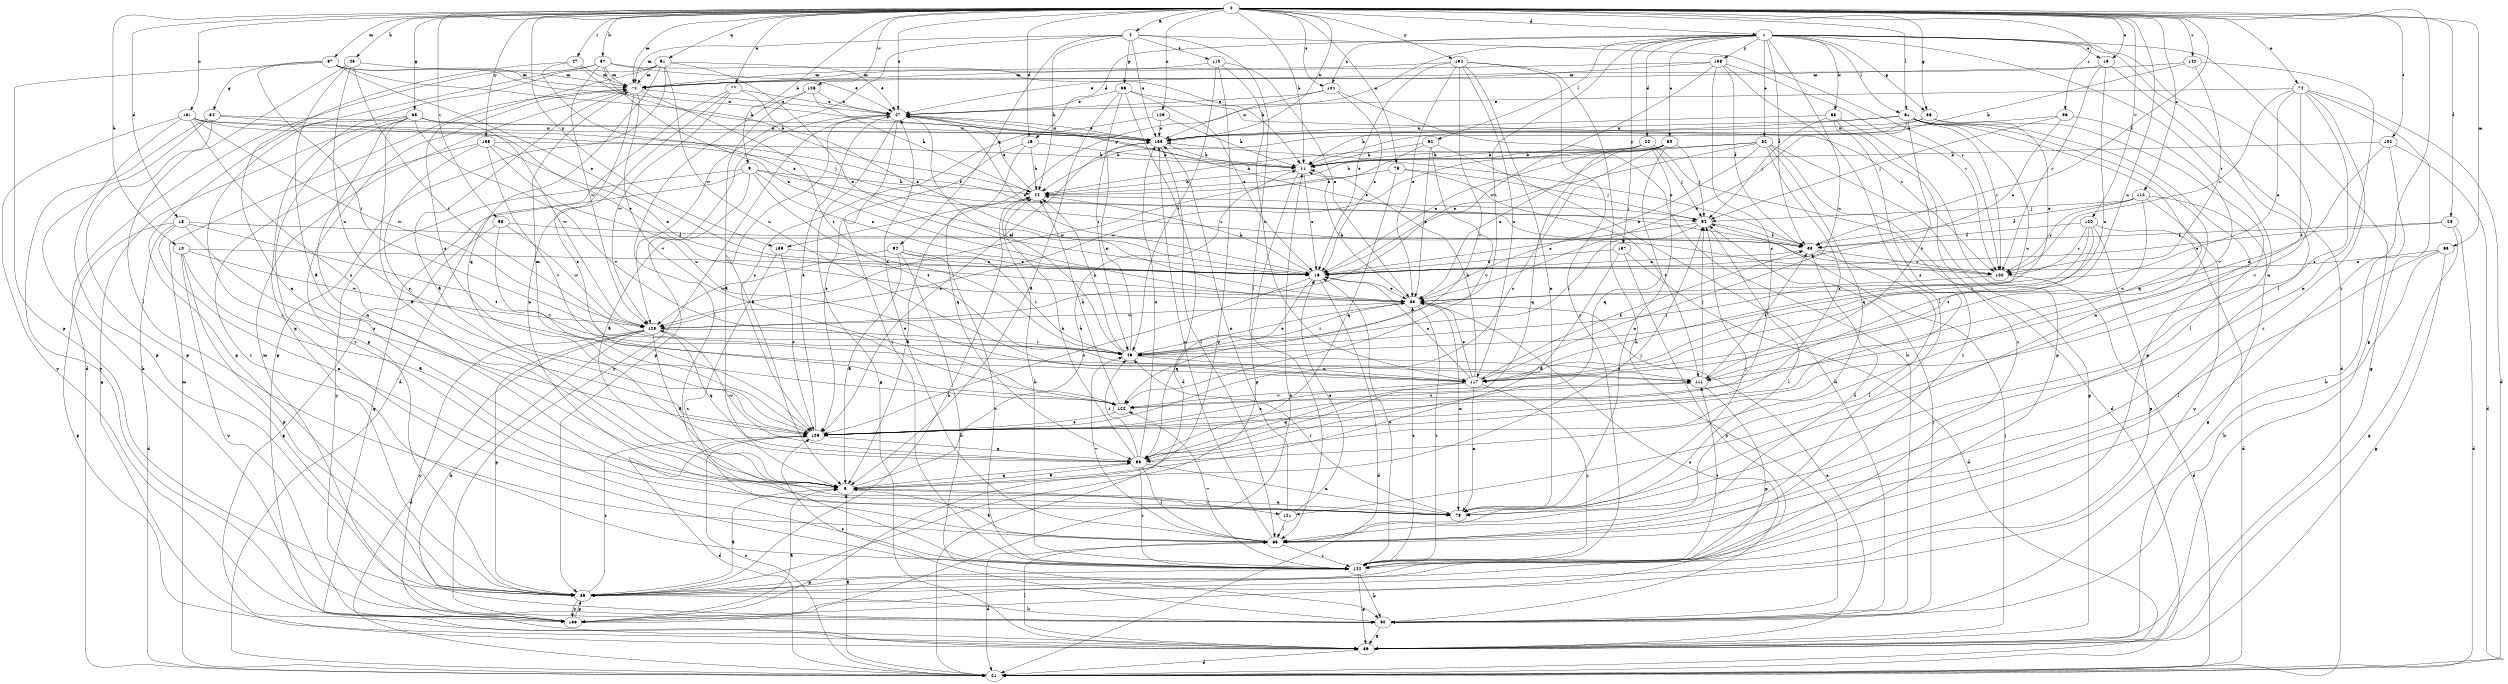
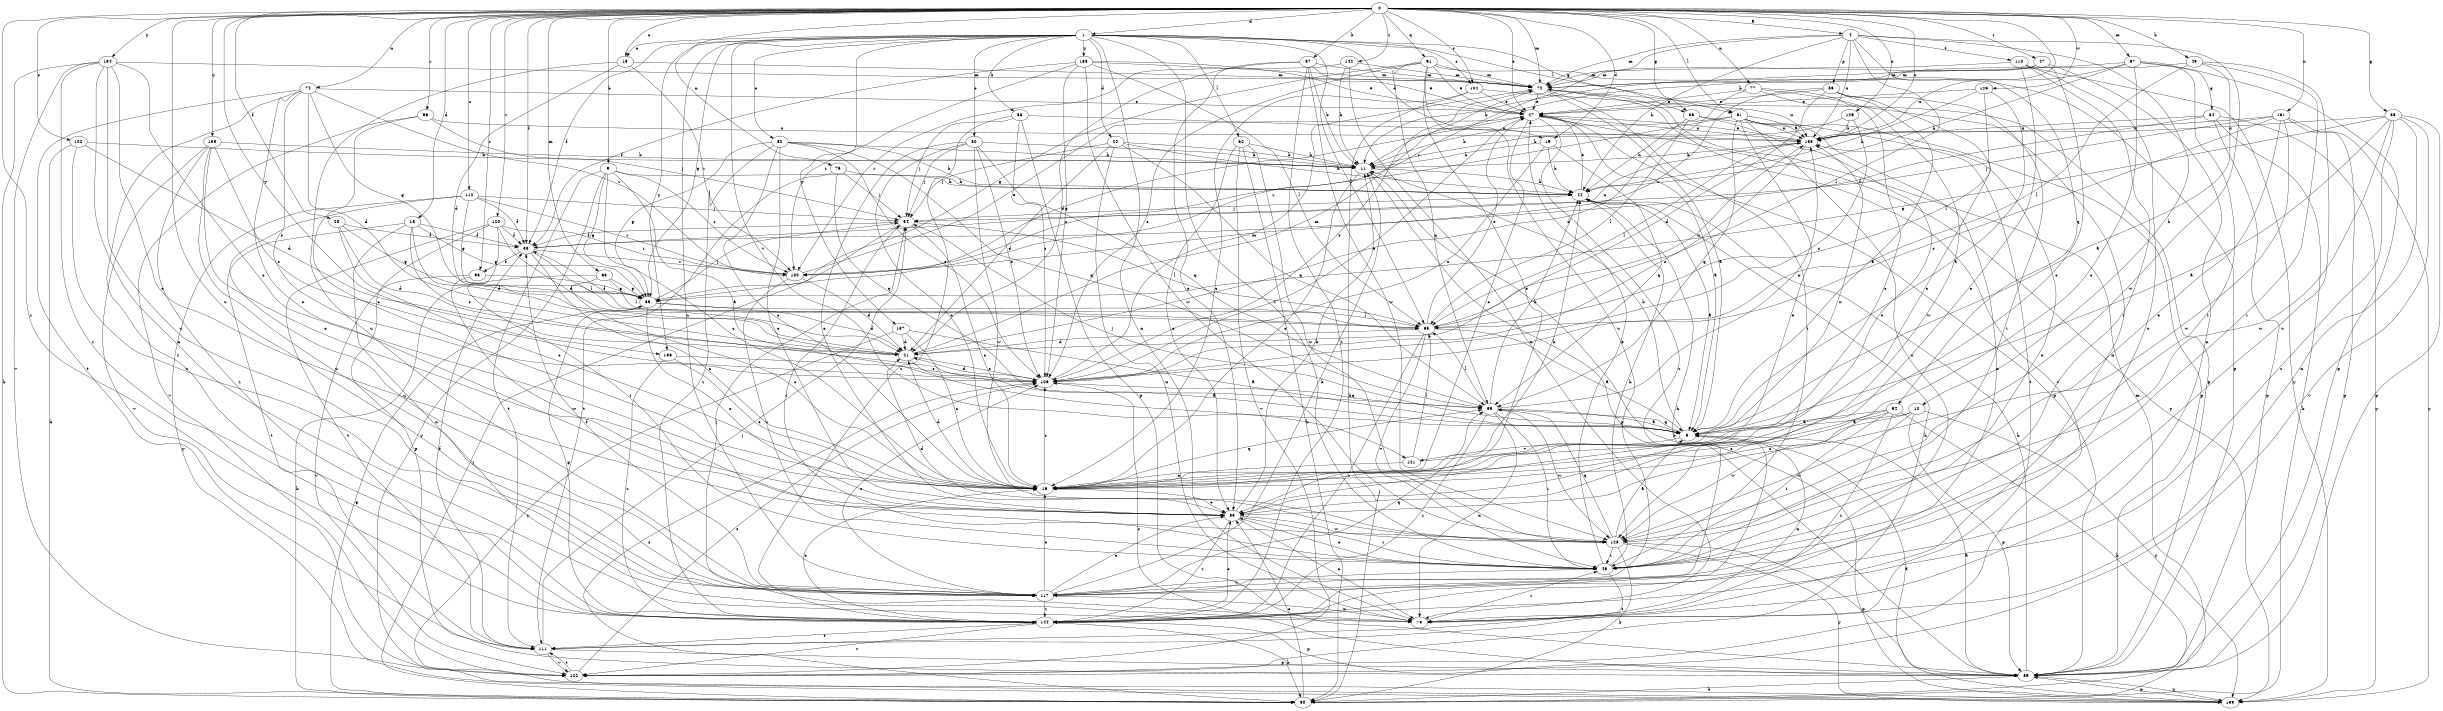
edge "0" -> "10": now "4" -> "10"
edge "129" -> "133": label "x" -> "k"
edge "61" -> "133": label "x" -> "a"
edge "98" -> "33": reversed
edge "60" -> "39": reversed
